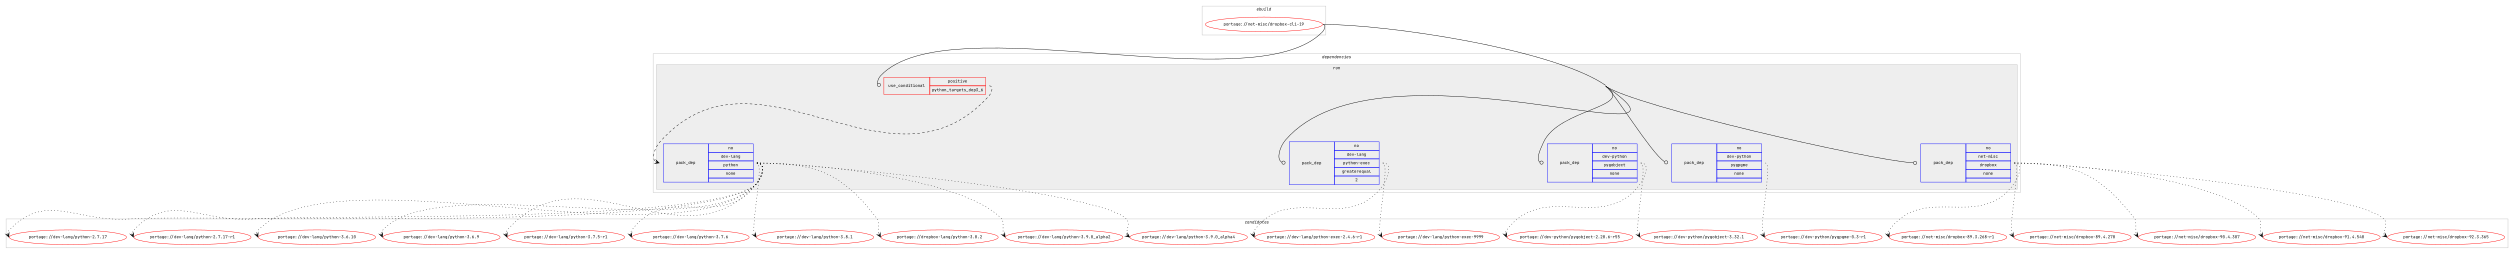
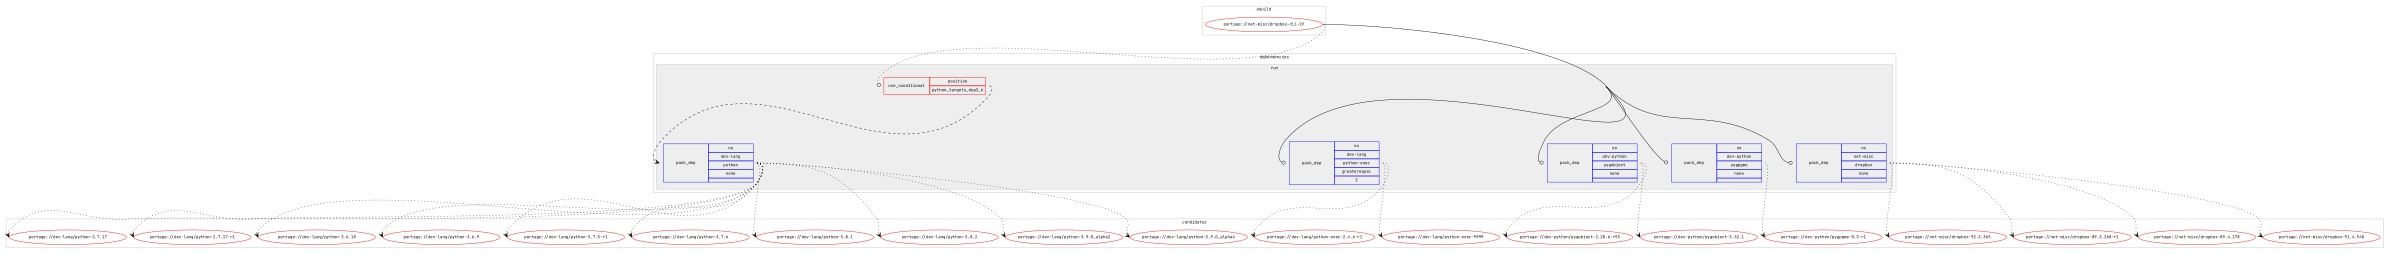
edge "portage://net-misc/dropbox-cli-19" -> "use_conditional": style solid -> dotted
node "portage://dropbox-lang/python-3.8.2": label "portage://dropbox-lang/python-3.8.2" -> "portage://dev-lang/python-3.8.2"
node "portage://net-misc/dropbox-90.4.307": removed
